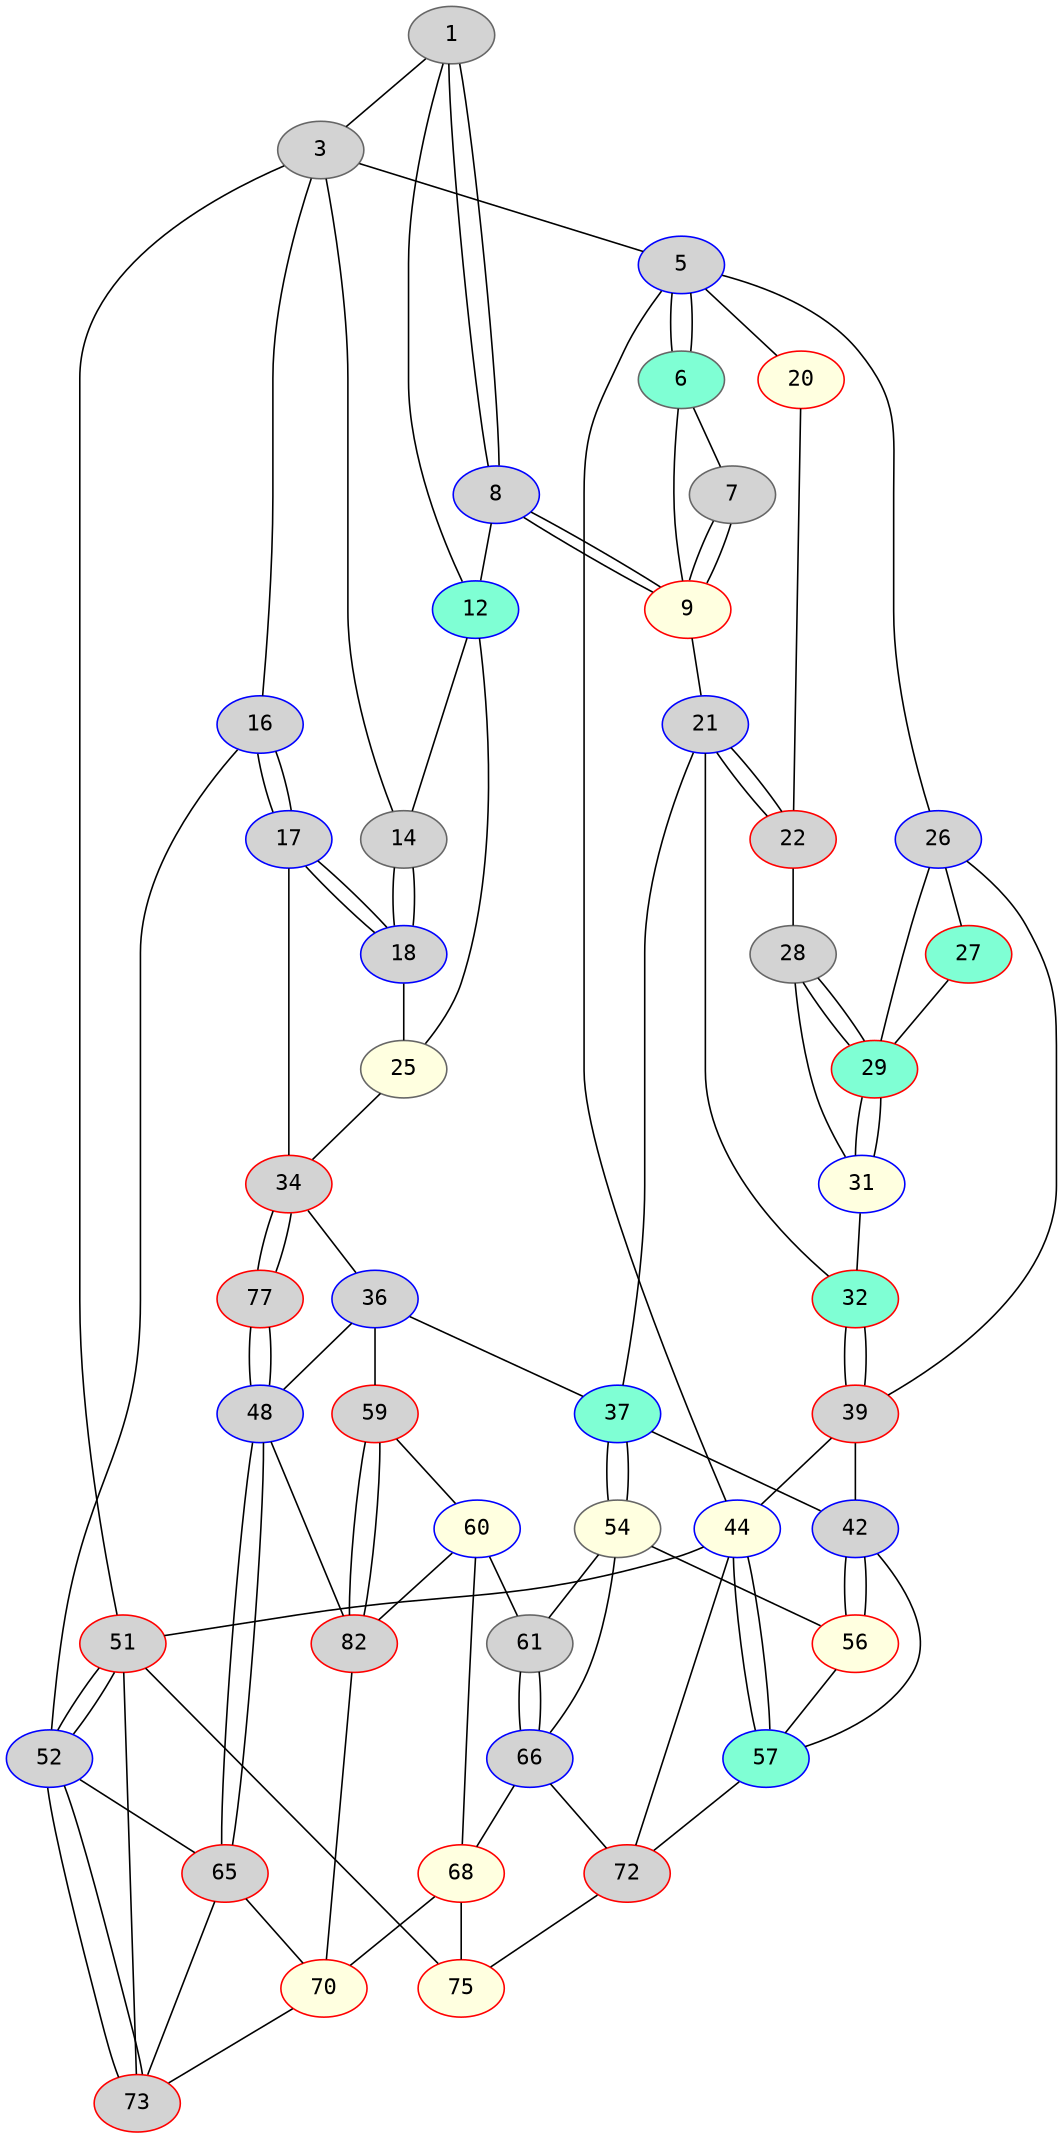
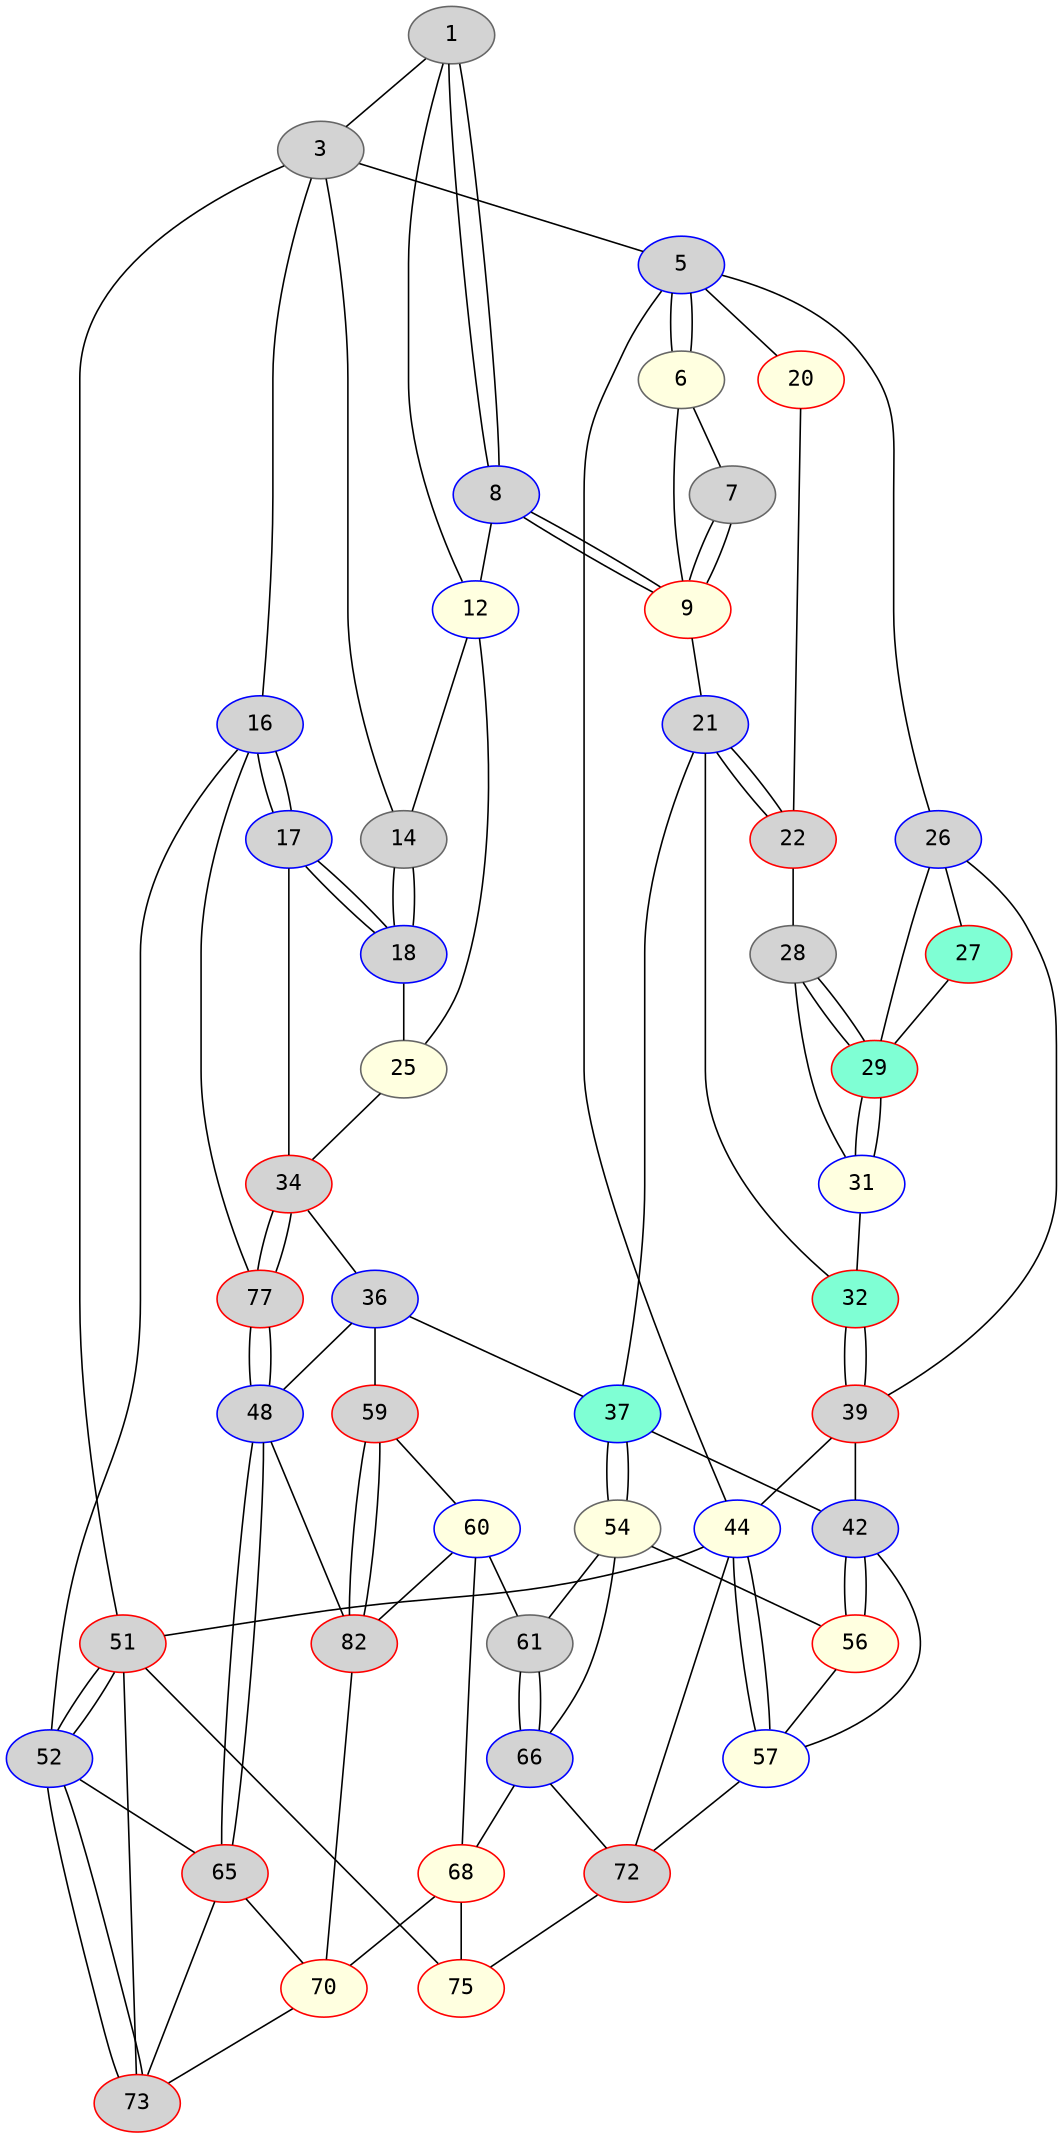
node "6": fillcolor aquamarine -> lightyellow
node "12": fillcolor aquamarine -> lightyellow
edge "16" -- "77": added
node "57": fillcolor aquamarine -> lightyellow
